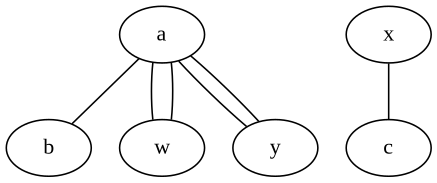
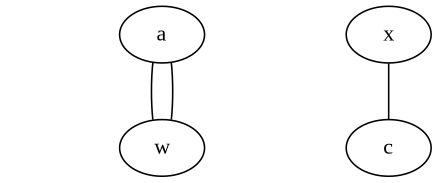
node "b": removed
node "y": removed
